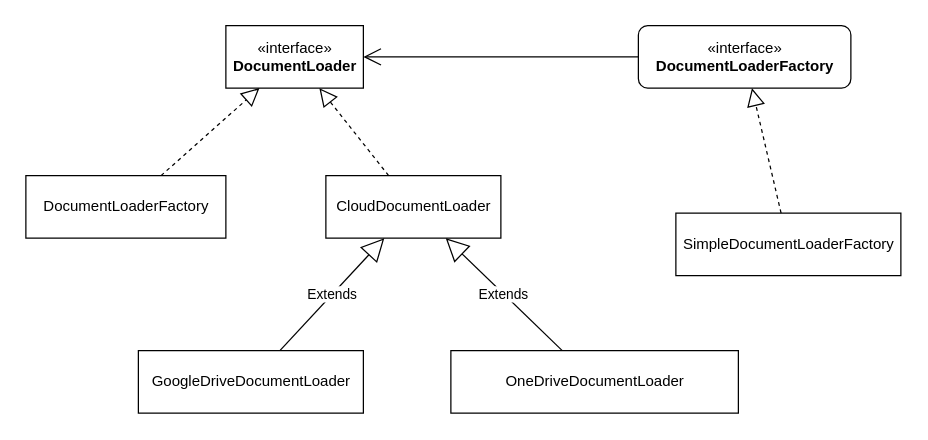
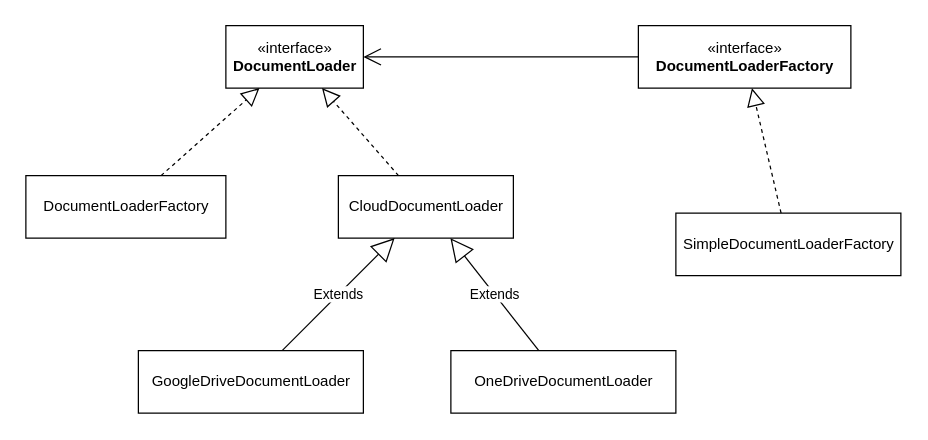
node "«interface» DocumentLoaderFactory": shape rounded rectangle -> rectangle
node "CloudDocumentLoader": moved (413, 207) -> (426, 207)
node "OneDriveDocumentLoader": size 288x63 -> 225x63
